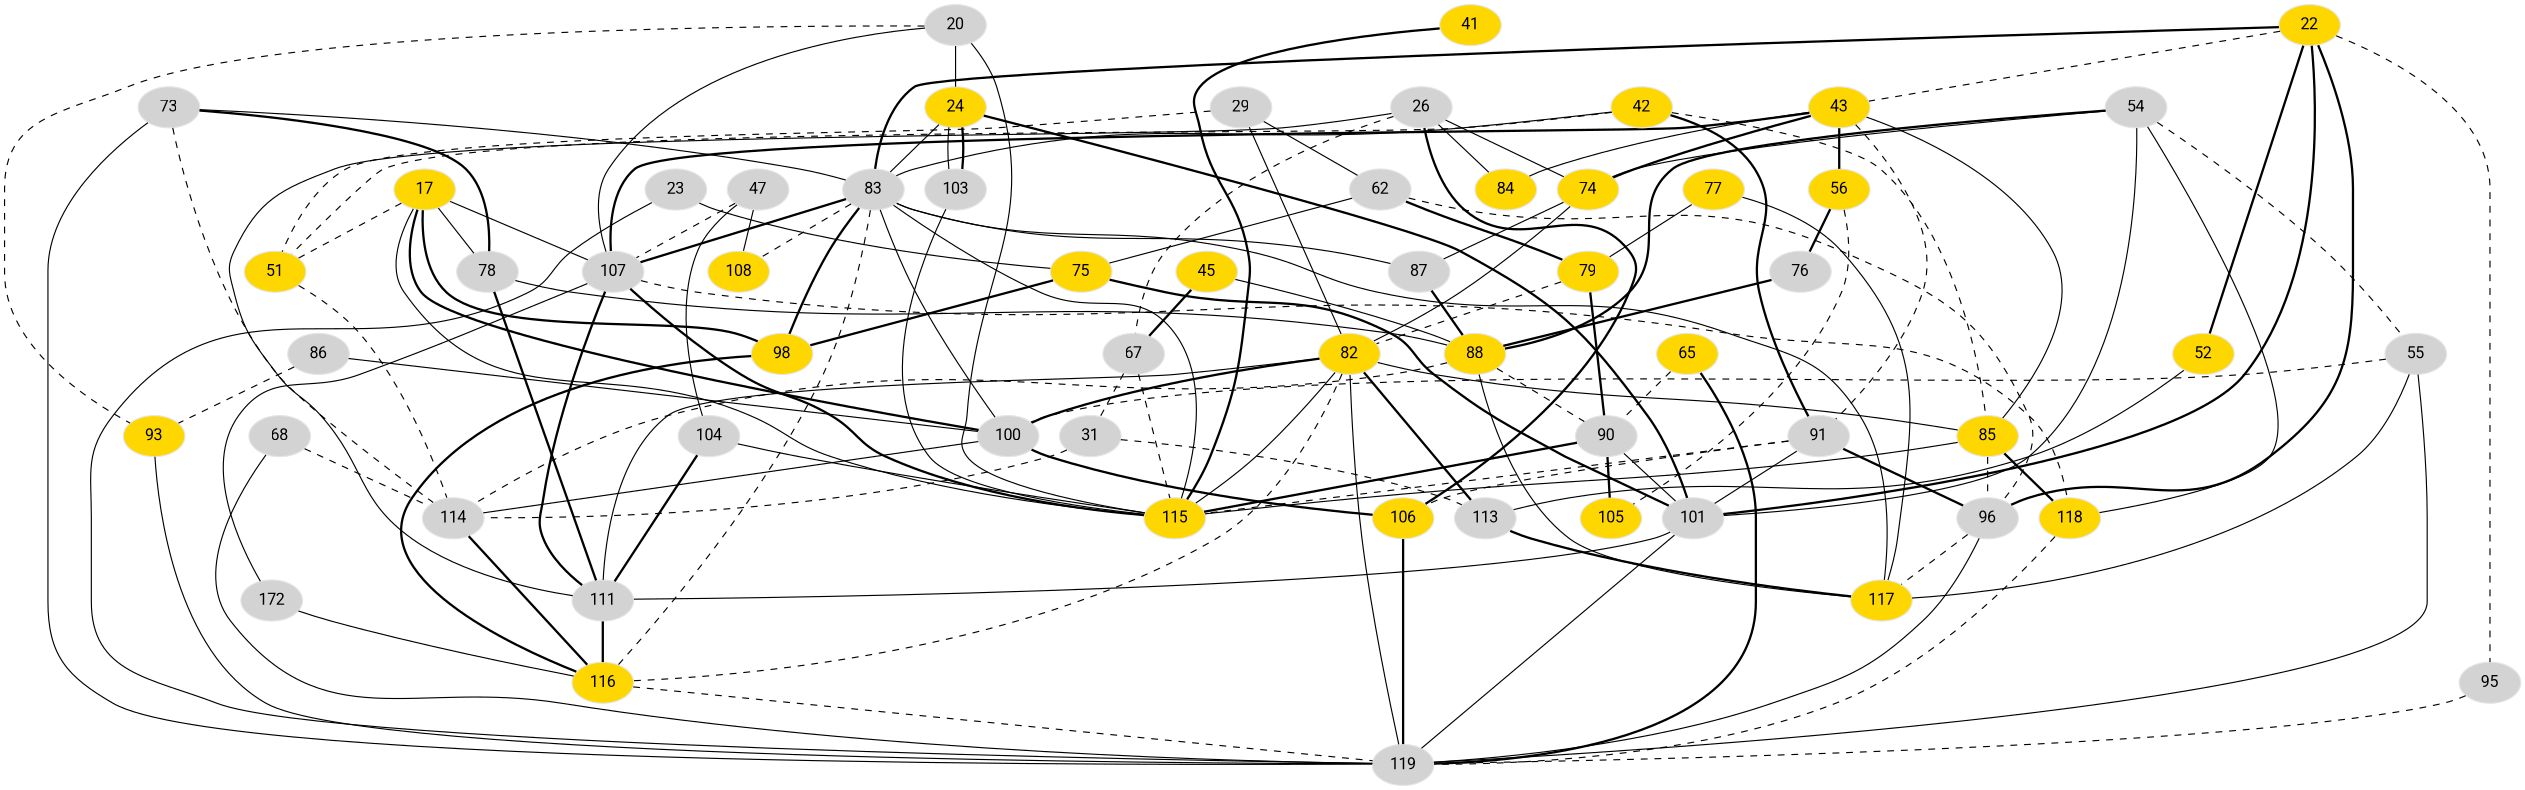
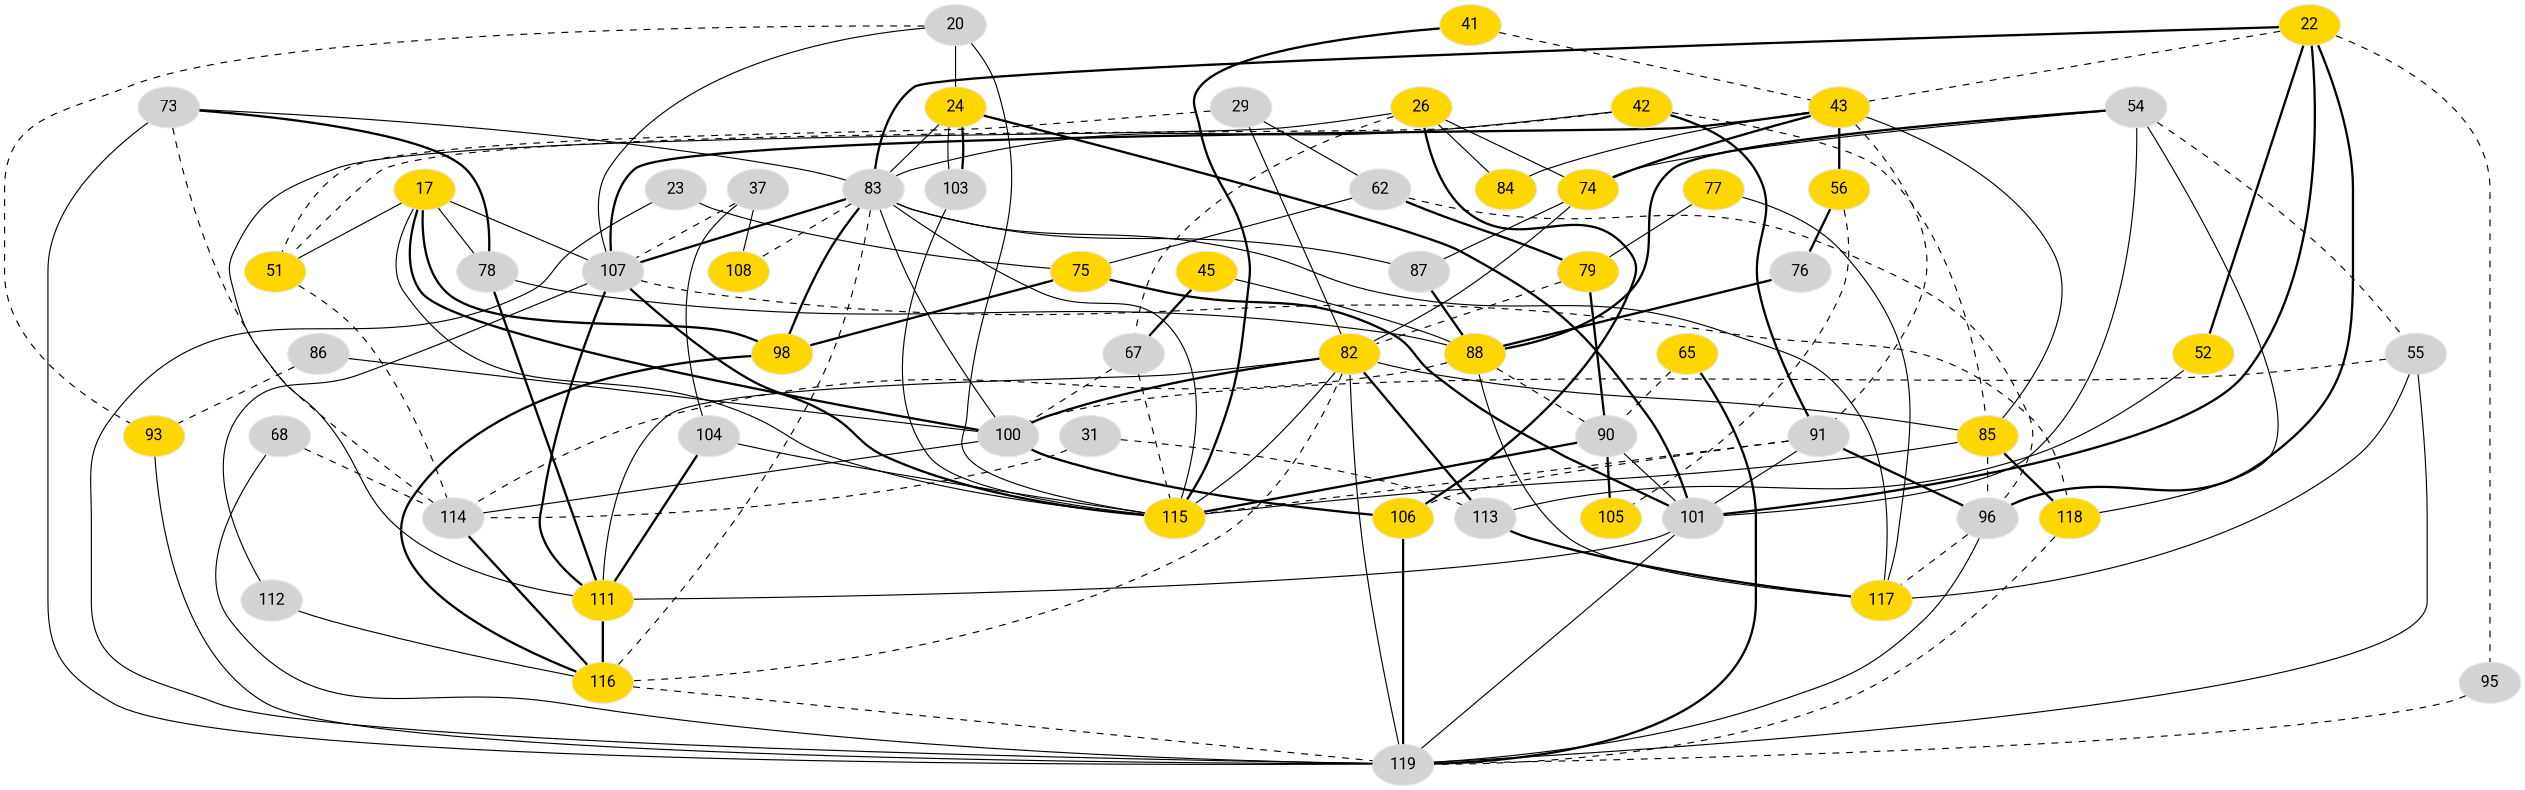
edge "41" -- "43": added
node "26": fillcolor lightgrey -> gold
node "47": label "47" -> "37"
edge "17" -- "51": style dashed -> solid
edge "67" -- "31": now "67" -- "100"
node "172": label "172" -> "112"
node "111": fillcolor lightgrey -> gold
